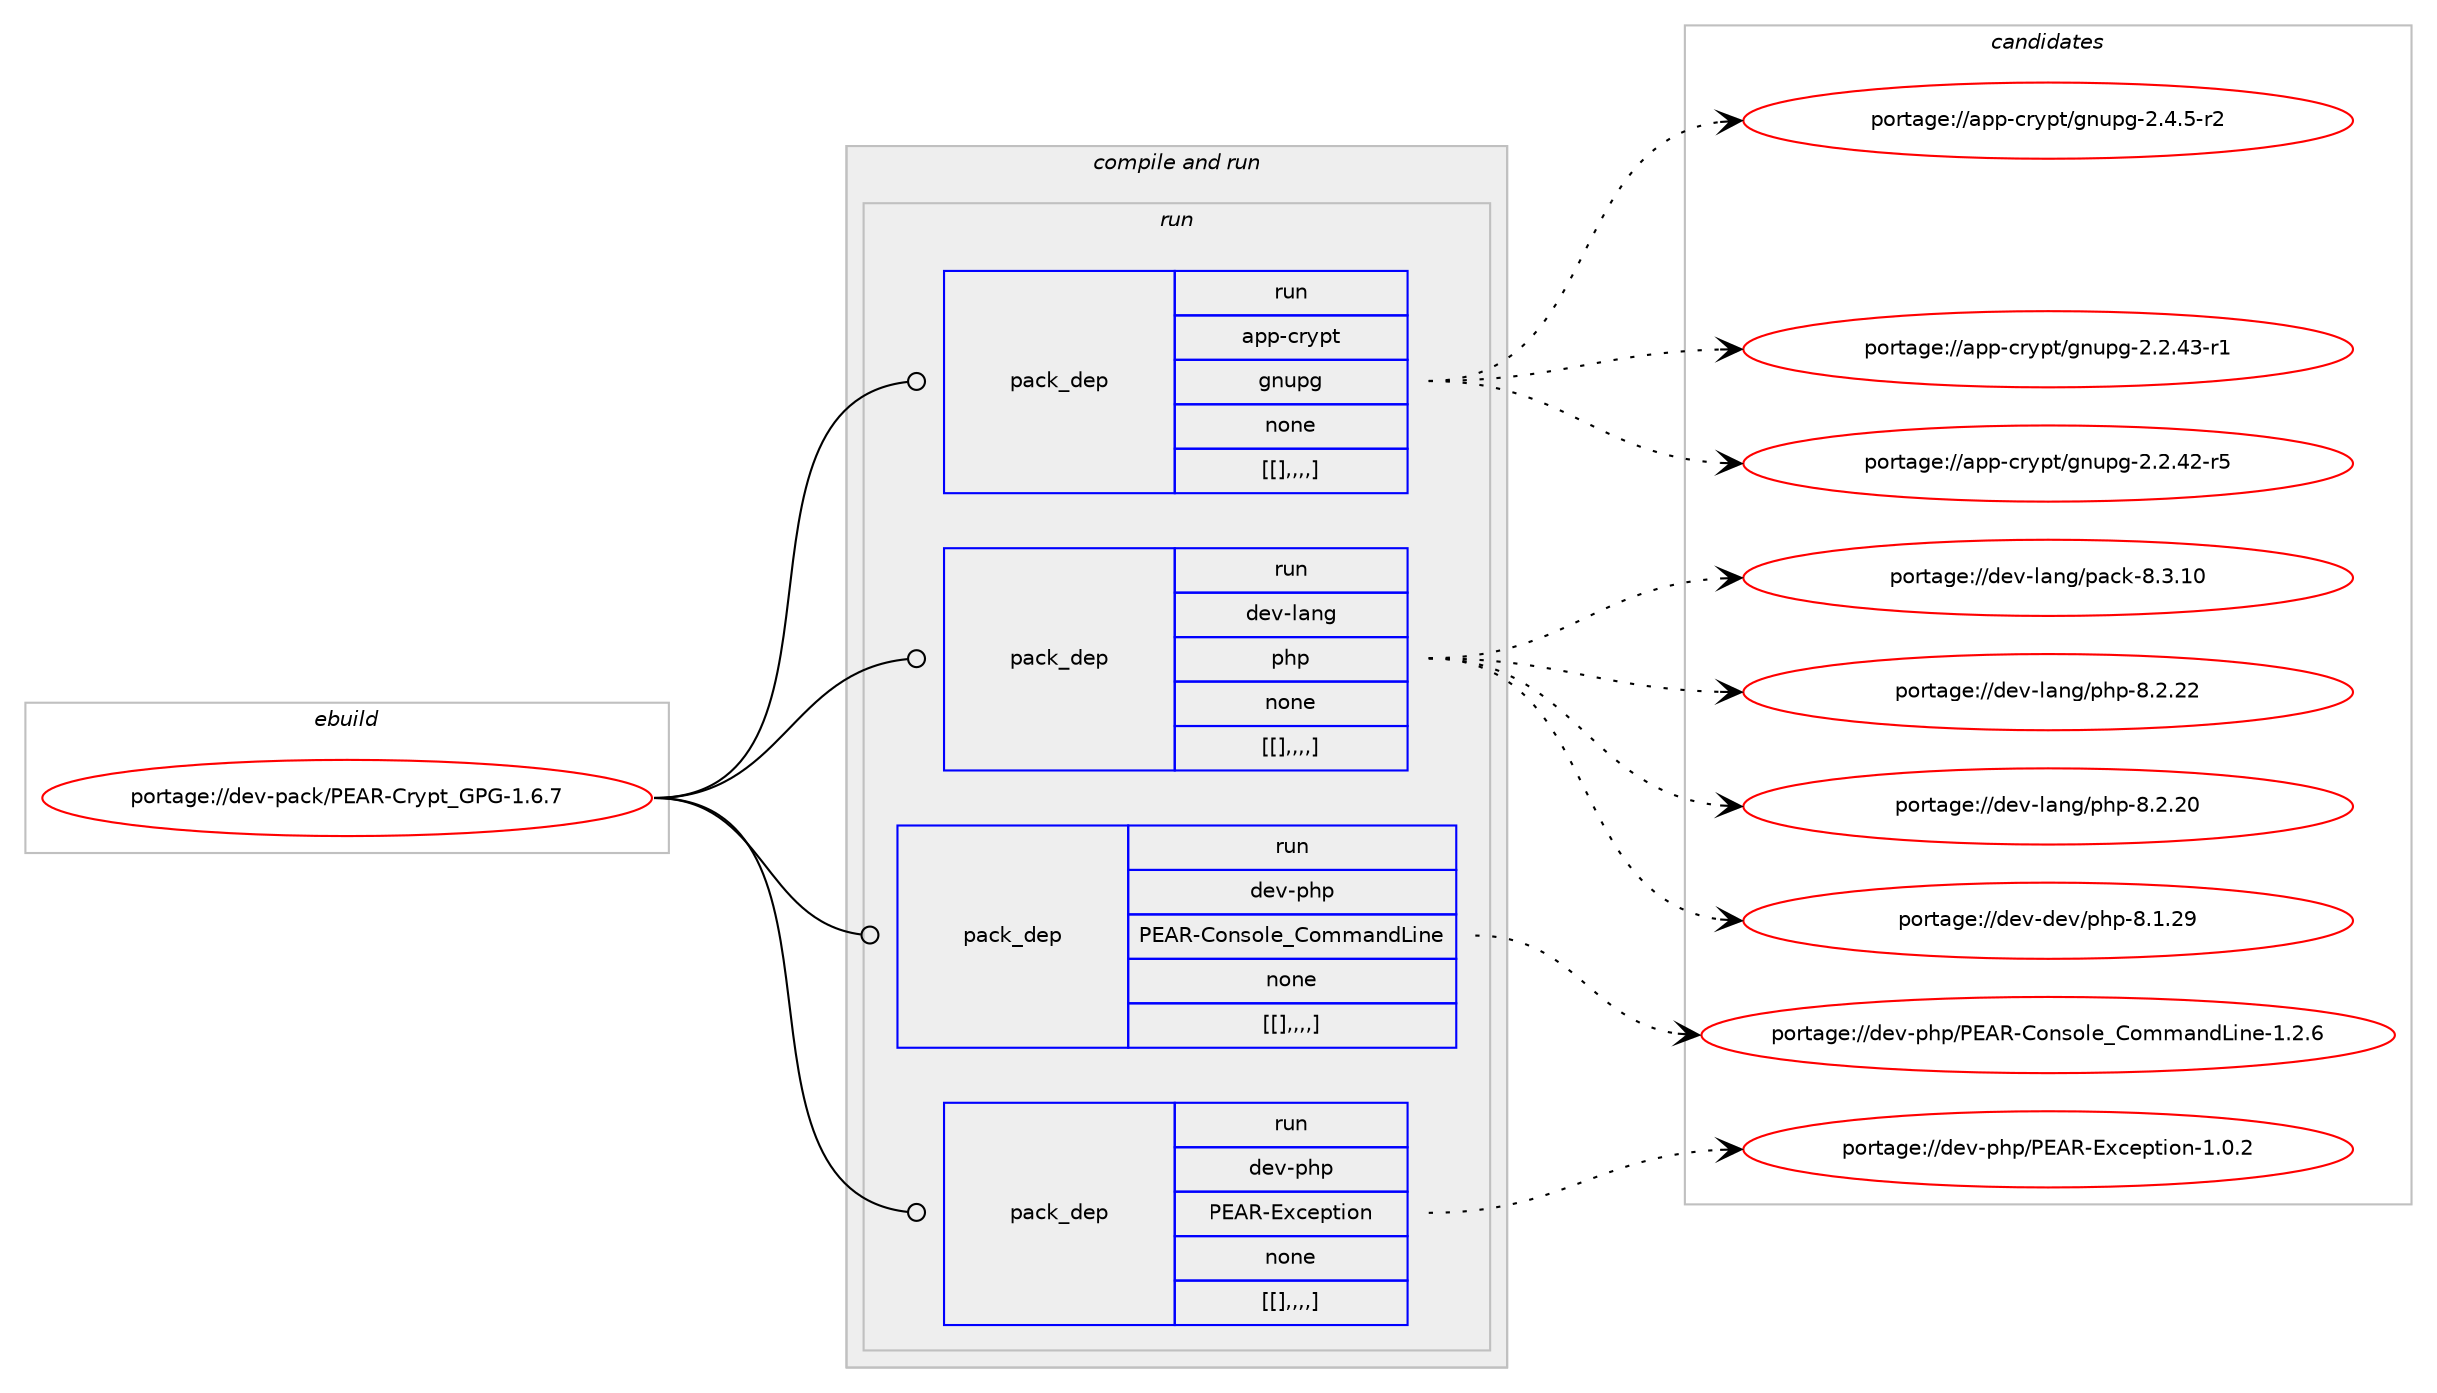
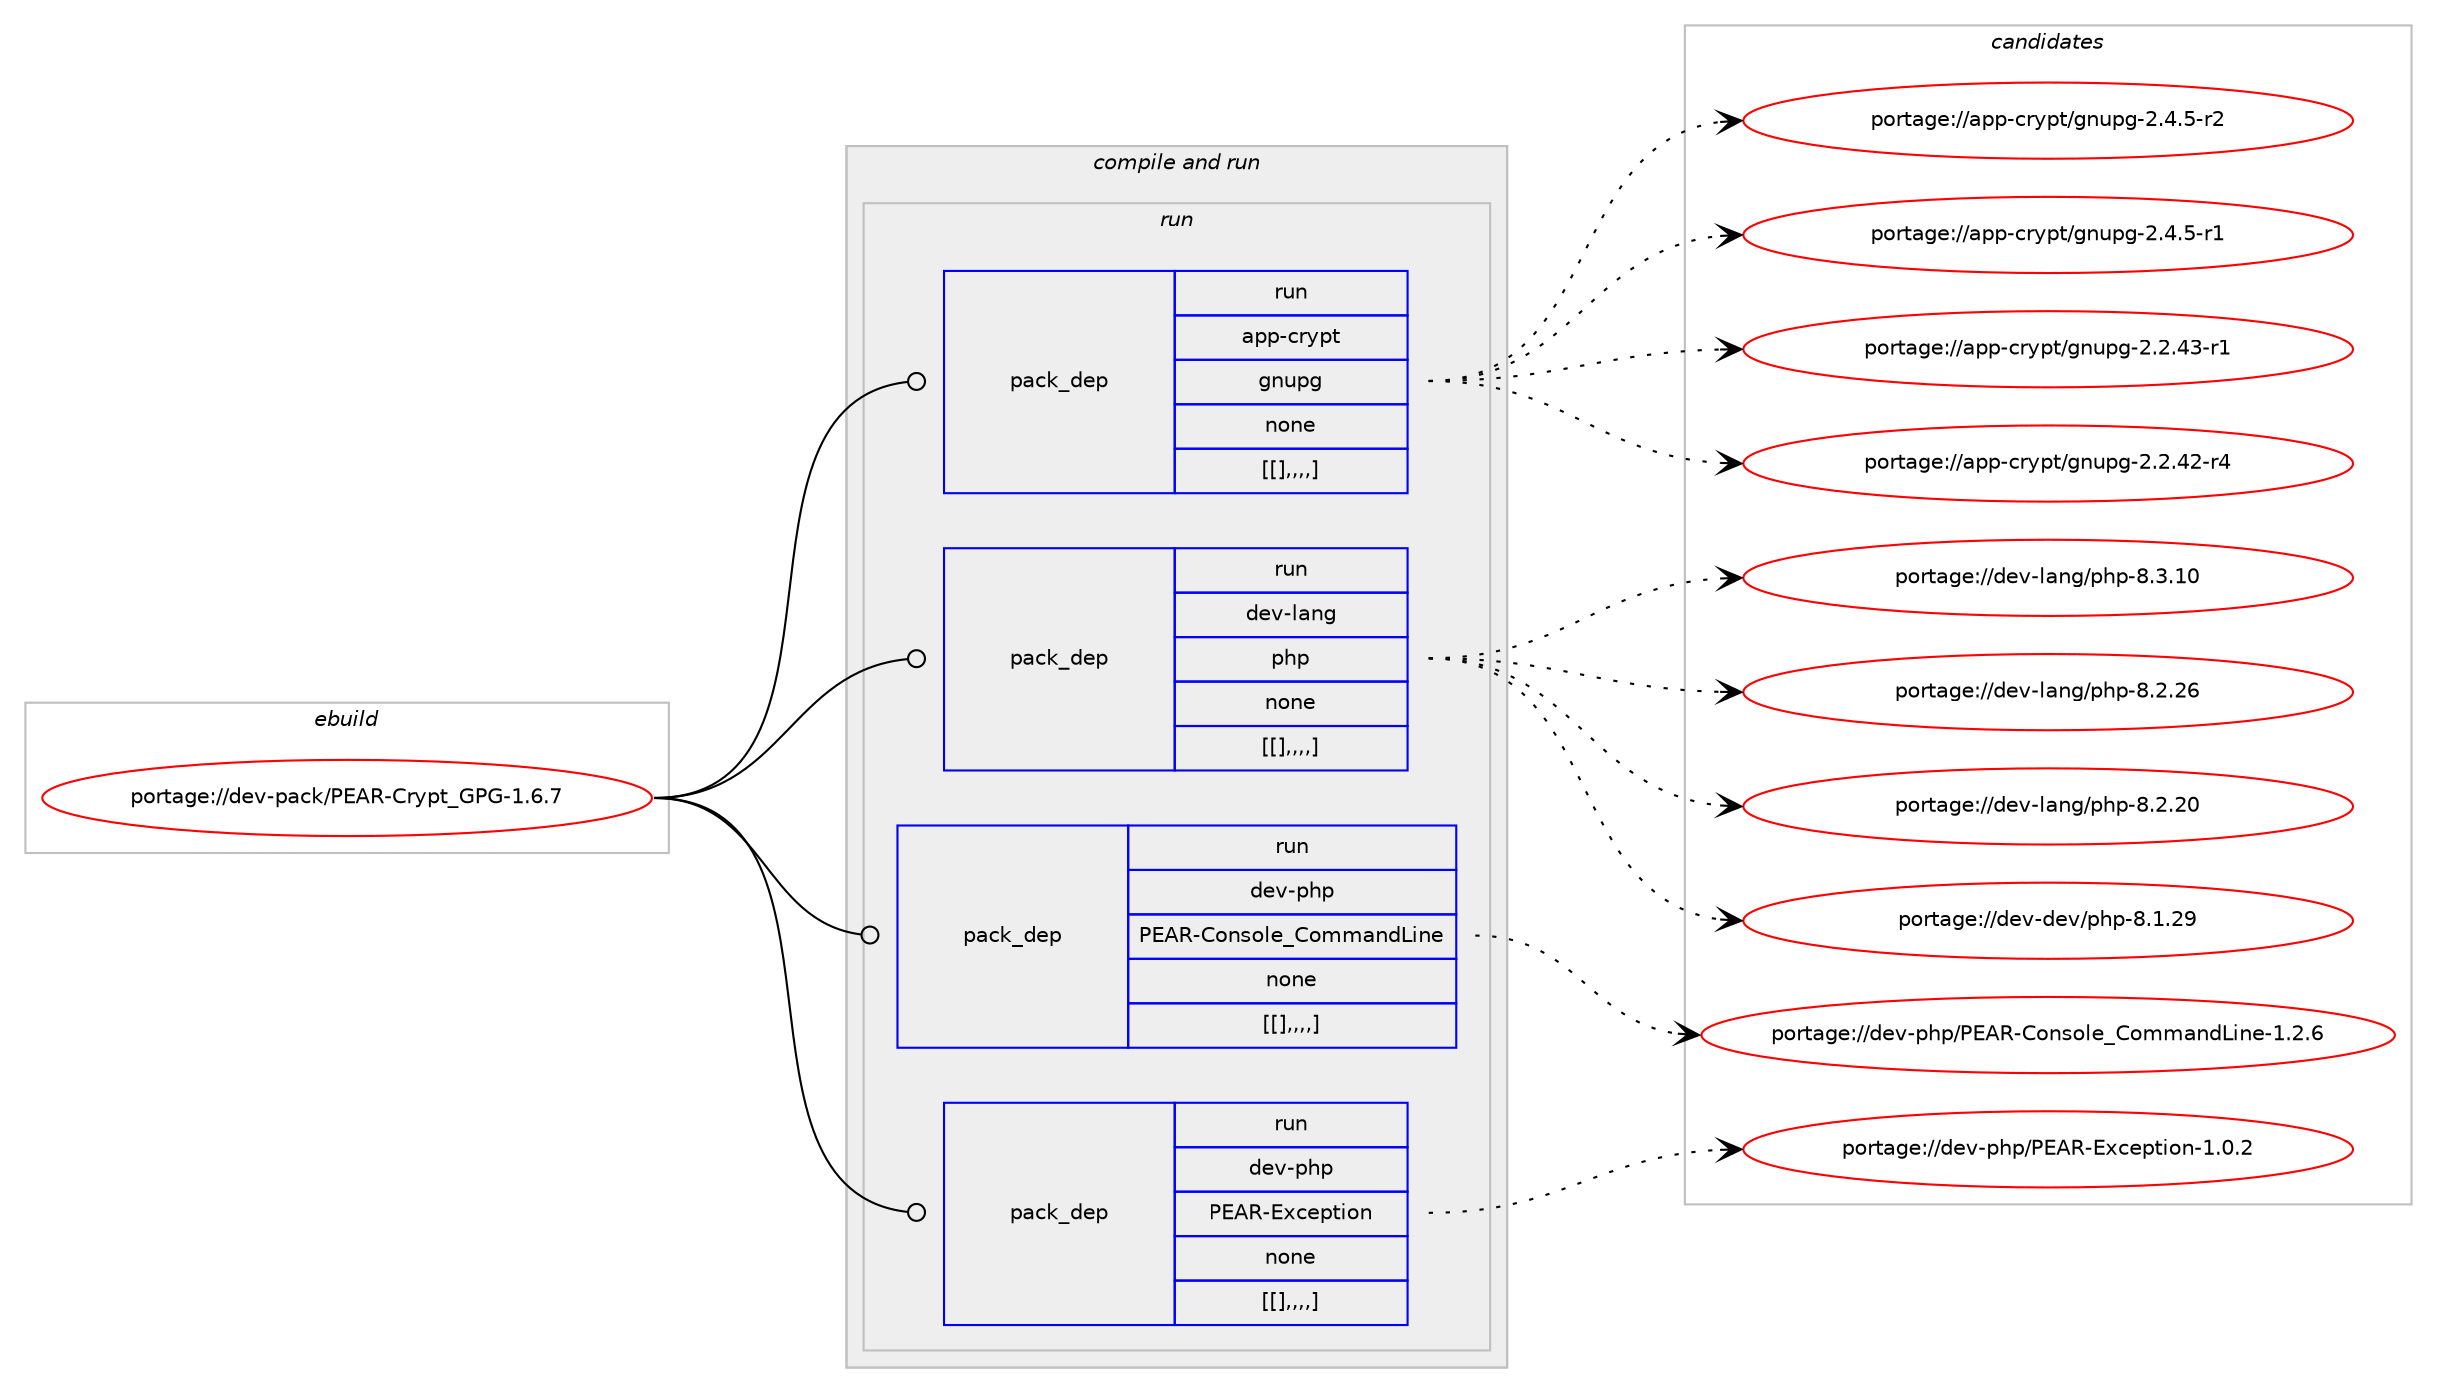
node "portage://app-crypt/gnupg-2.4.5-r1": added
node "portage://app-crypt/gnupg-2.2.42-r5": label "portage://app-crypt/gnupg-2.2.42-r5" -> "portage://app-crypt/gnupg-2.2.42-r4"
node "portage://dev-lang/pack-8.3.10": label "portage://dev-lang/pack-8.3.10" -> "portage://dev-lang/php-8.3.10"
node "portage://dev-lang/php-8.2.22": label "portage://dev-lang/php-8.2.22" -> "portage://dev-lang/php-8.2.26"
